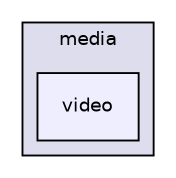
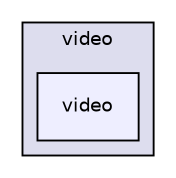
cluster "media": label "media" -> "video"
